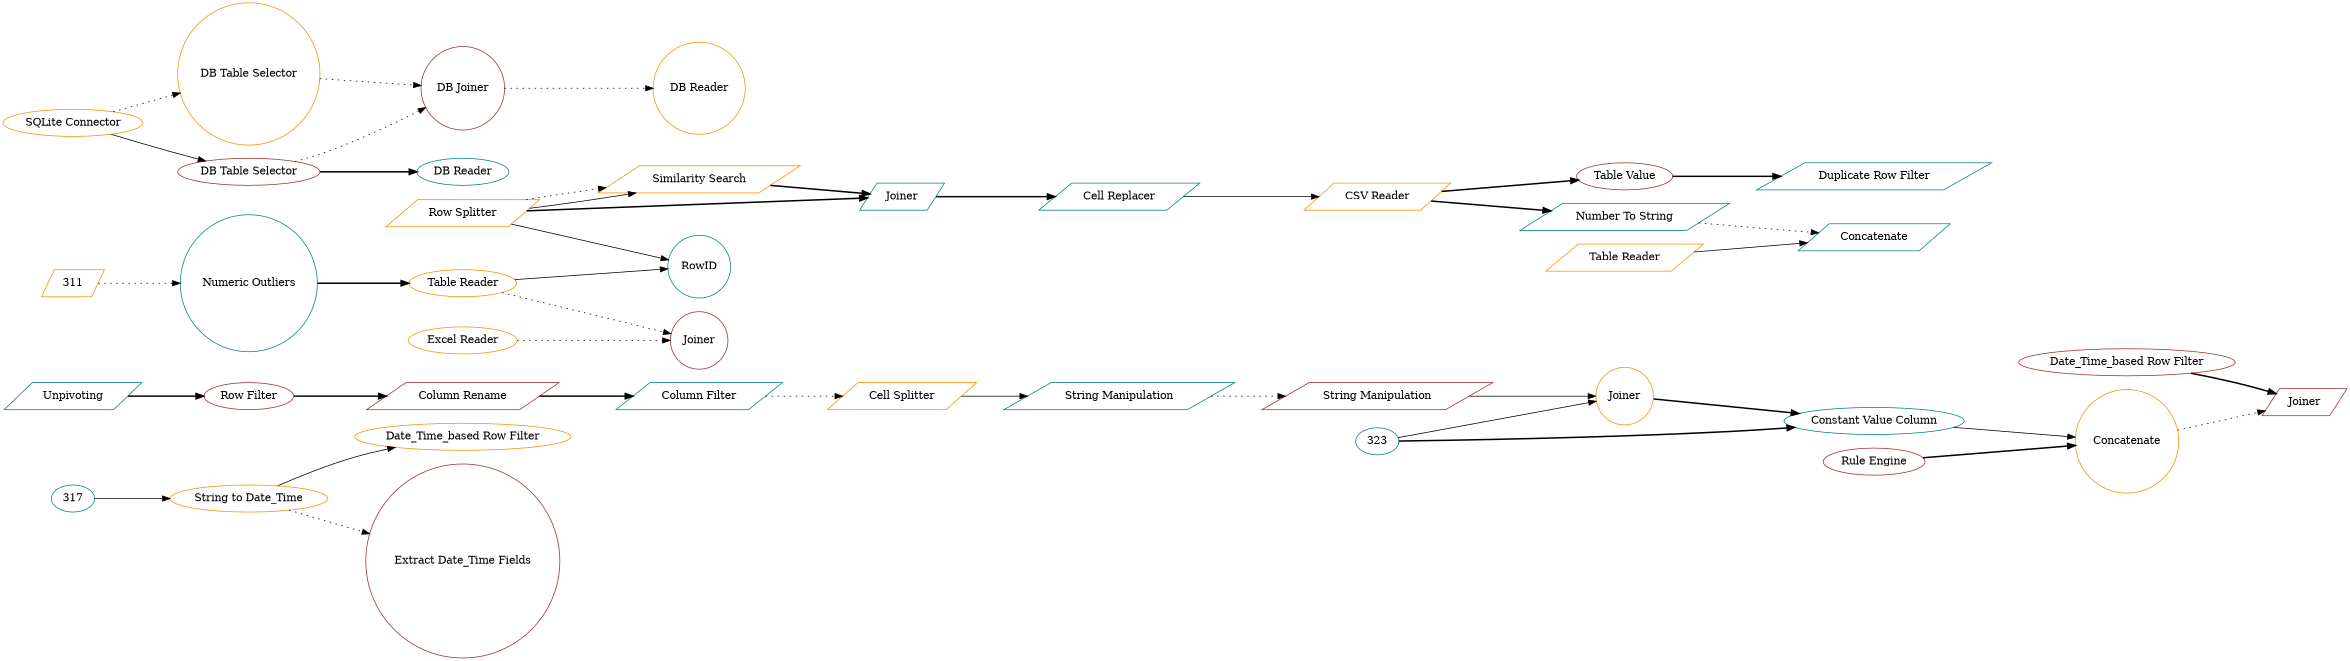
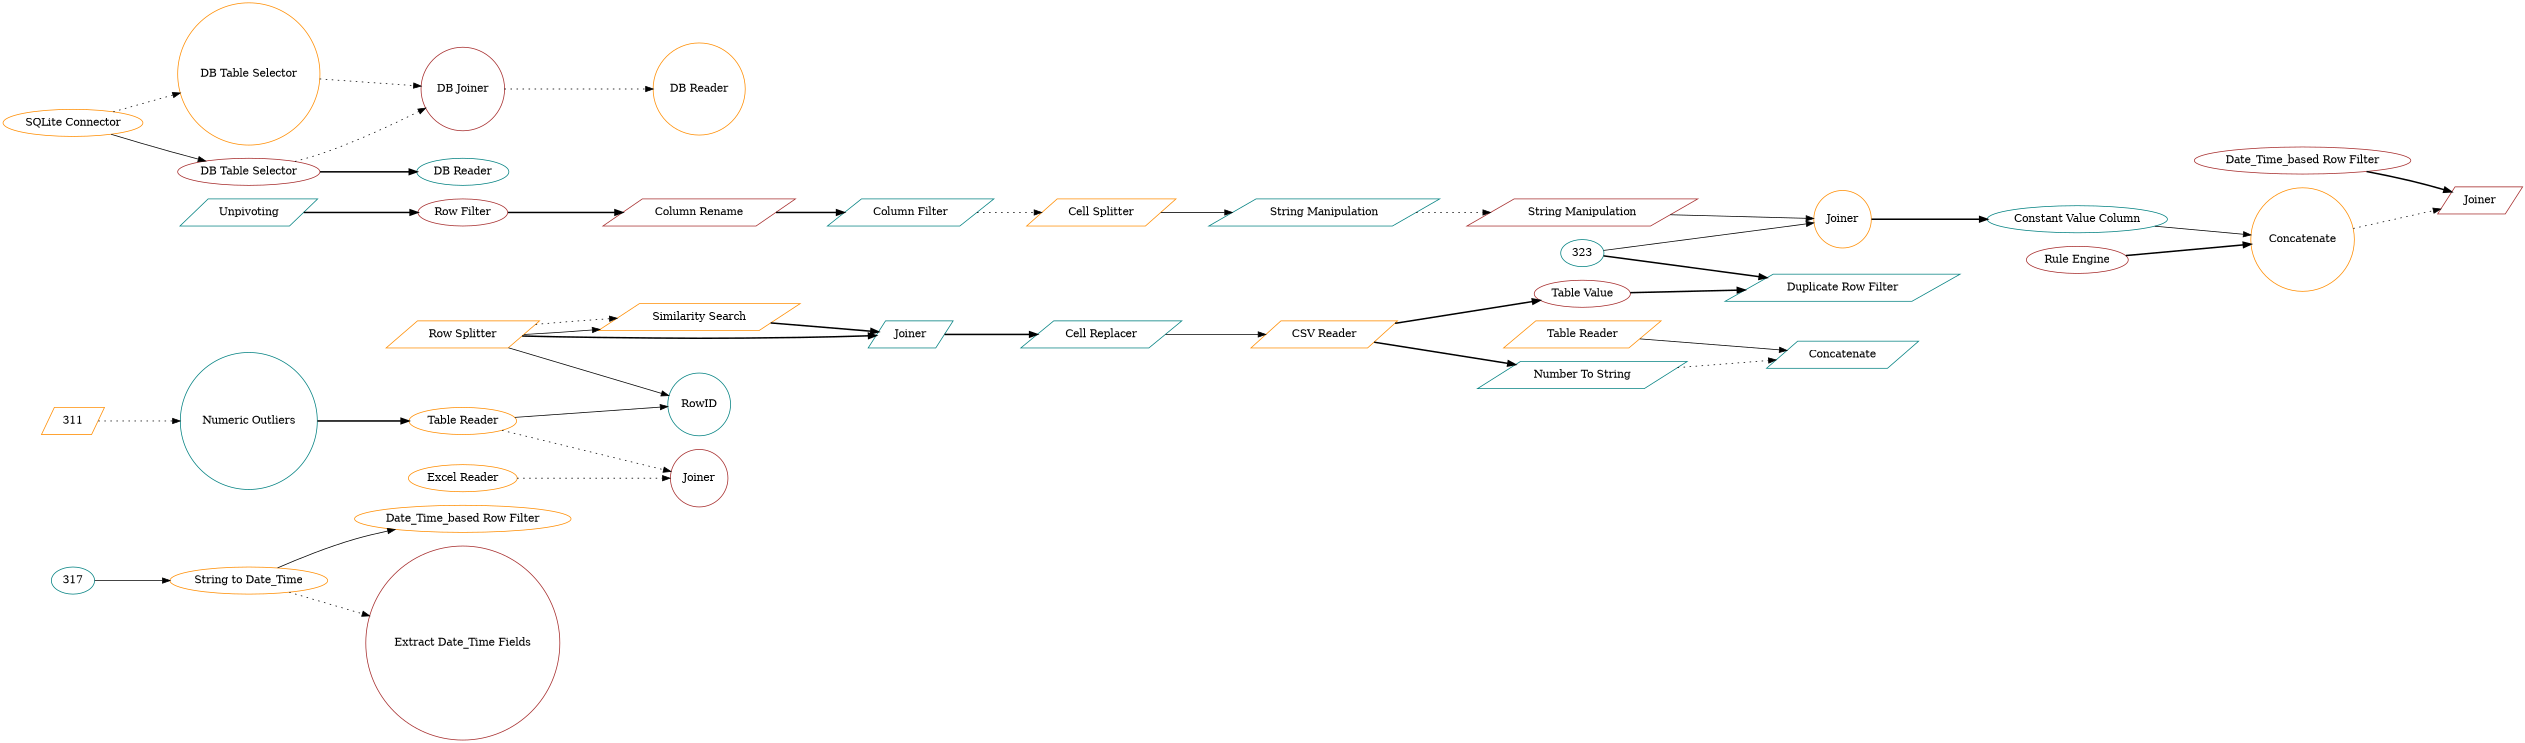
edge "323" -> "Constant Value Column": now "323" -> "Duplicate Row Filter"
